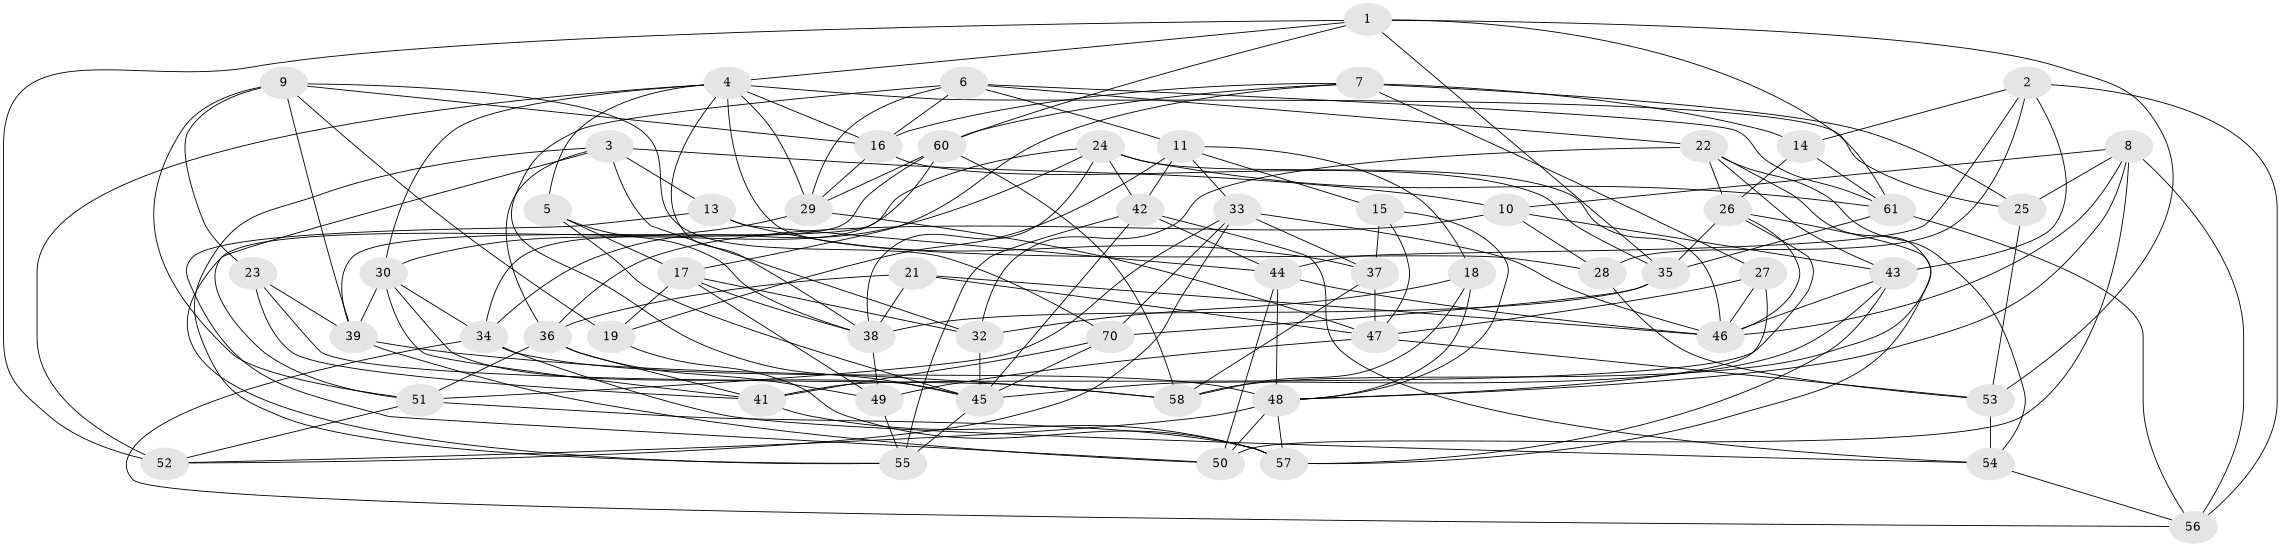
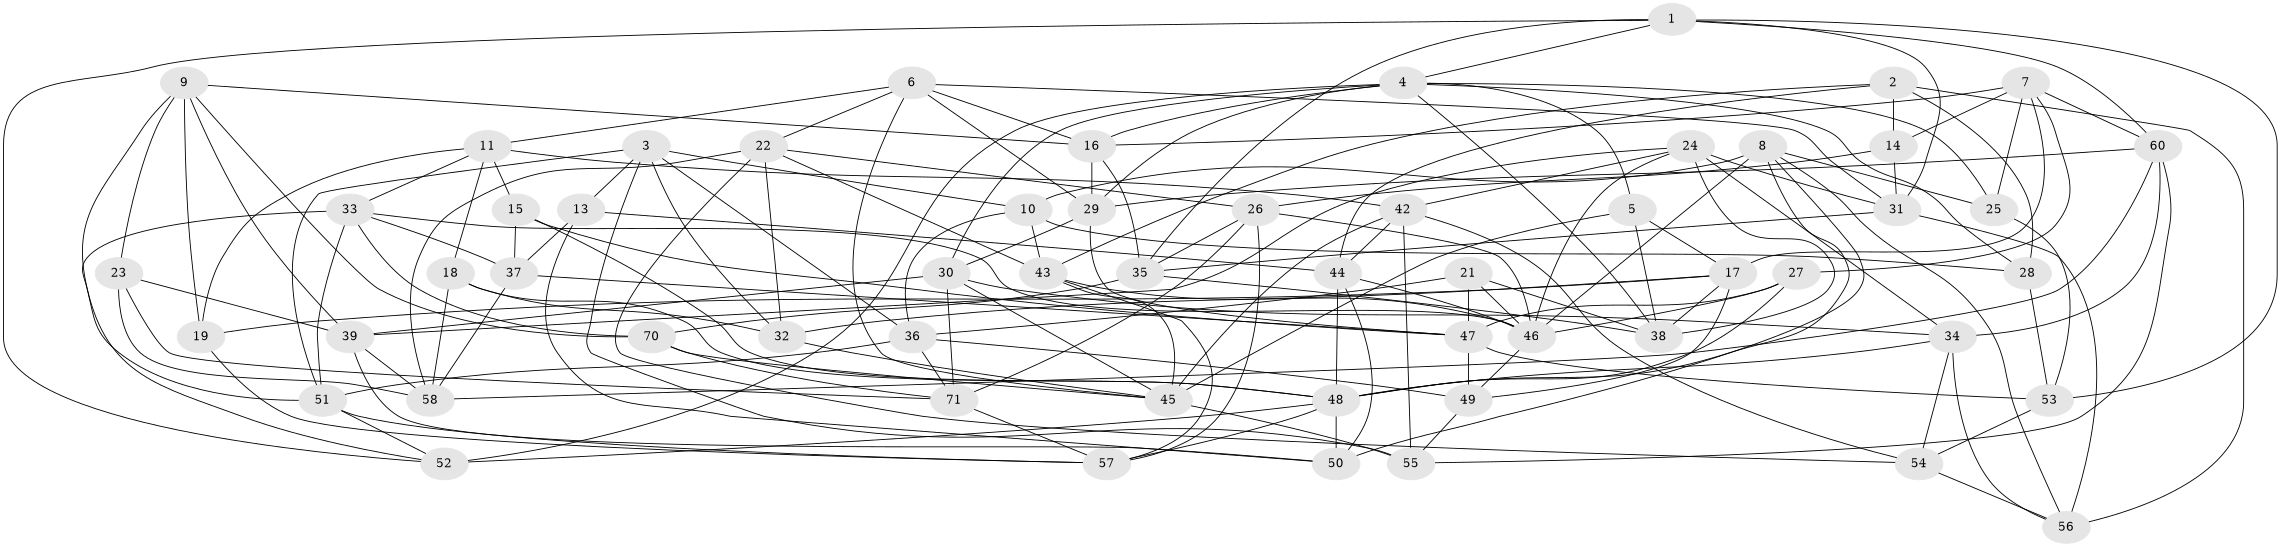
node "61": label "61" -> "31"
edge "38" -- "49": now "46" -- "49"
node "41": label "41" -> "71"
